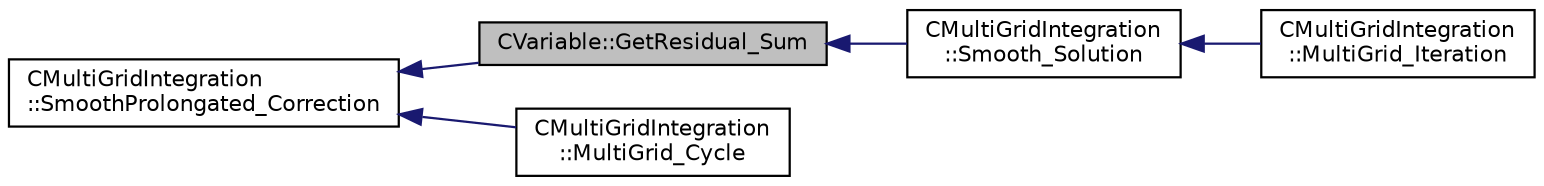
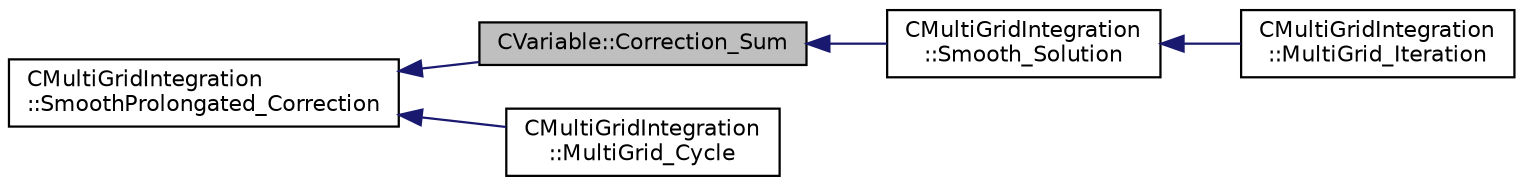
node "CVariable::GetResidual_Sum": label "CVariable::GetResidual_Sum" -> "CVariable::Correction_Sum"
